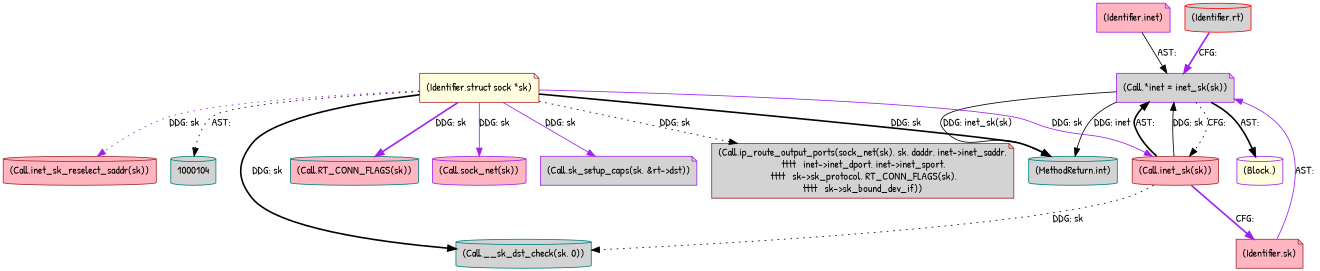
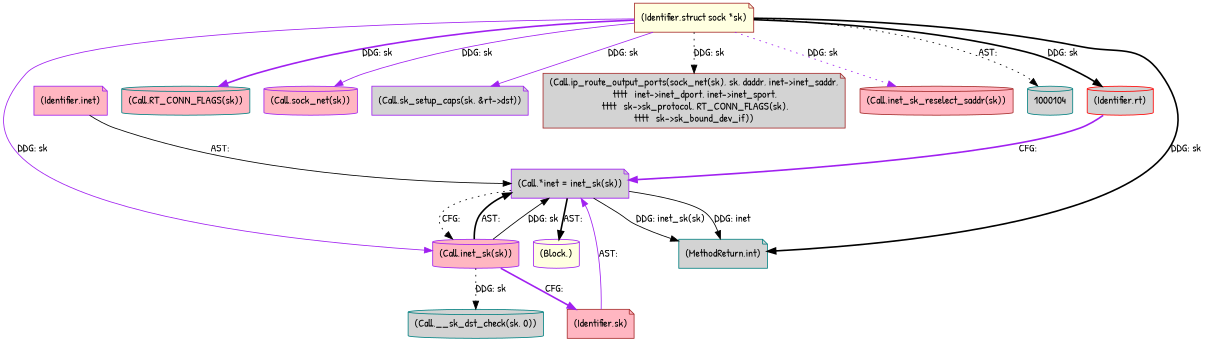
node "(MethodReturn,int)": shape cylinder -> note
node "(Call,inet_sk(sk))": color brown -> purple
edge "(Identifier,struct sock *sk)" -> "(Call,__sk_dst_check(sk, 0))": now "(Identifier,struct sock *sk)" -> "(Identifier,rt)"
